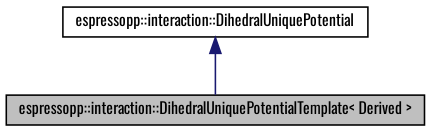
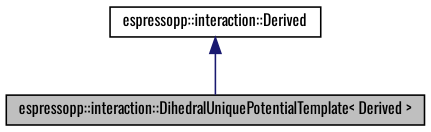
node "espressopp::interaction::DihedralUniquePotential": label "espressopp::interaction::DihedralUniquePotential" -> "espressopp::interaction::Derived"
